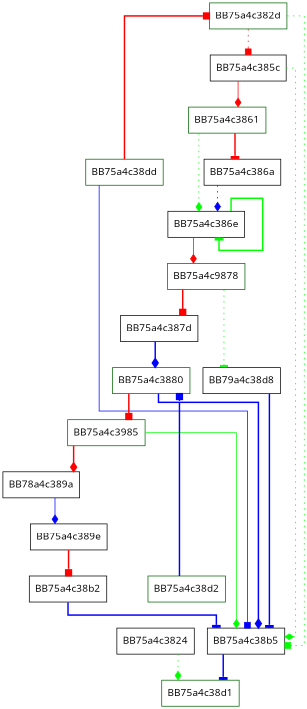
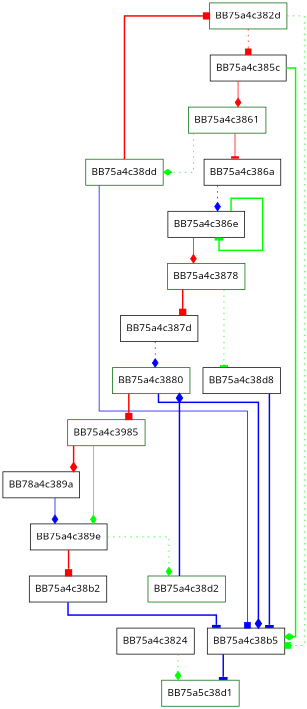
edge "BB75a4c3861" -> "BB75a4c386a": style bold -> solid
edge "BB75a4c3861" -> "BB75a4c386e": now "BB75a4c3861" -> "BB75a4c38dd"
node "BB75a4c9878": label "BB75a4c9878" -> "BB75a4c3878"
edge "BB75a4c385c" -> "BB75a4c38b5": style dotted -> bold
edge "BB75a4c387d" -> "BB75a4c3880": style bold -> dotted
node "BB79a4c38d8": label "BB79a4c38d8" -> "BB75a4c38d8"
edge "BB75a4c3985" -> "BB75a4c38b5": now "BB75a4c3985" -> "BB75a4c389e"
edge "BB75a4c38d2" -> "BB75a4c3880": arrowhead box -> diamond
edge "BB75a4c389e" -> "BB75a4c38d2": added
node "BB75a4c38d1": label "BB75a4c38d1" -> "BB75a5c38d1"
